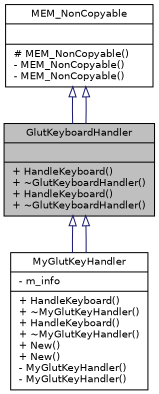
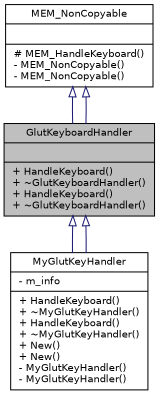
node "MEM_NonCopyable": text "# MEM_NonCopyable()" -> "# MEM_HandleKeyboard()"
